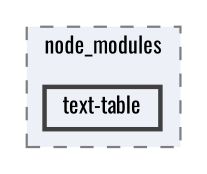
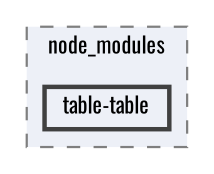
node "text-table": label "text-table" -> "table-table"
